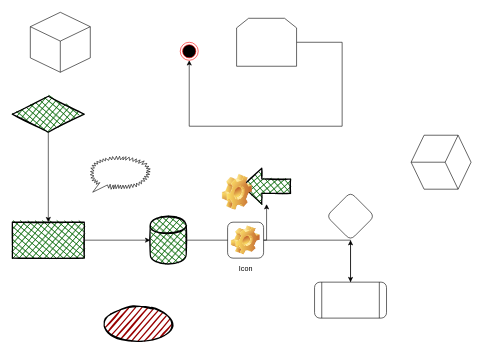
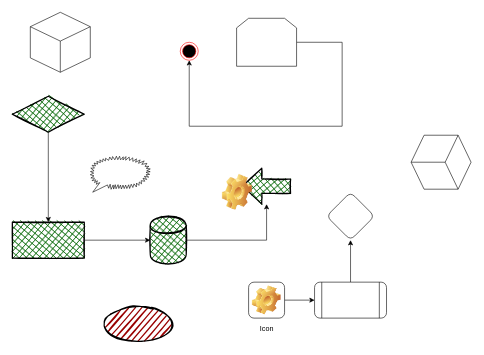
node "Icon": moved (246, 240) -> (267, 300)
